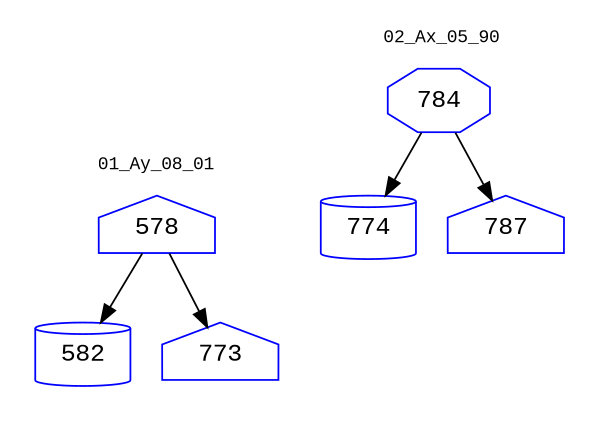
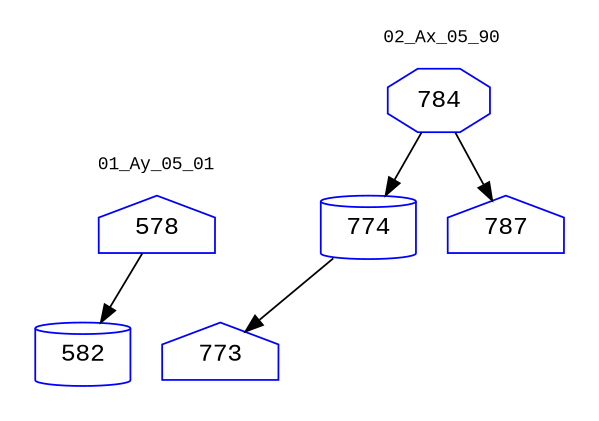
cluster "01_Ay_08_01": label "01_Ay_08_01" -> "01_Ay_05_01"
edge "578" -> "773": now "774" -> "773"
